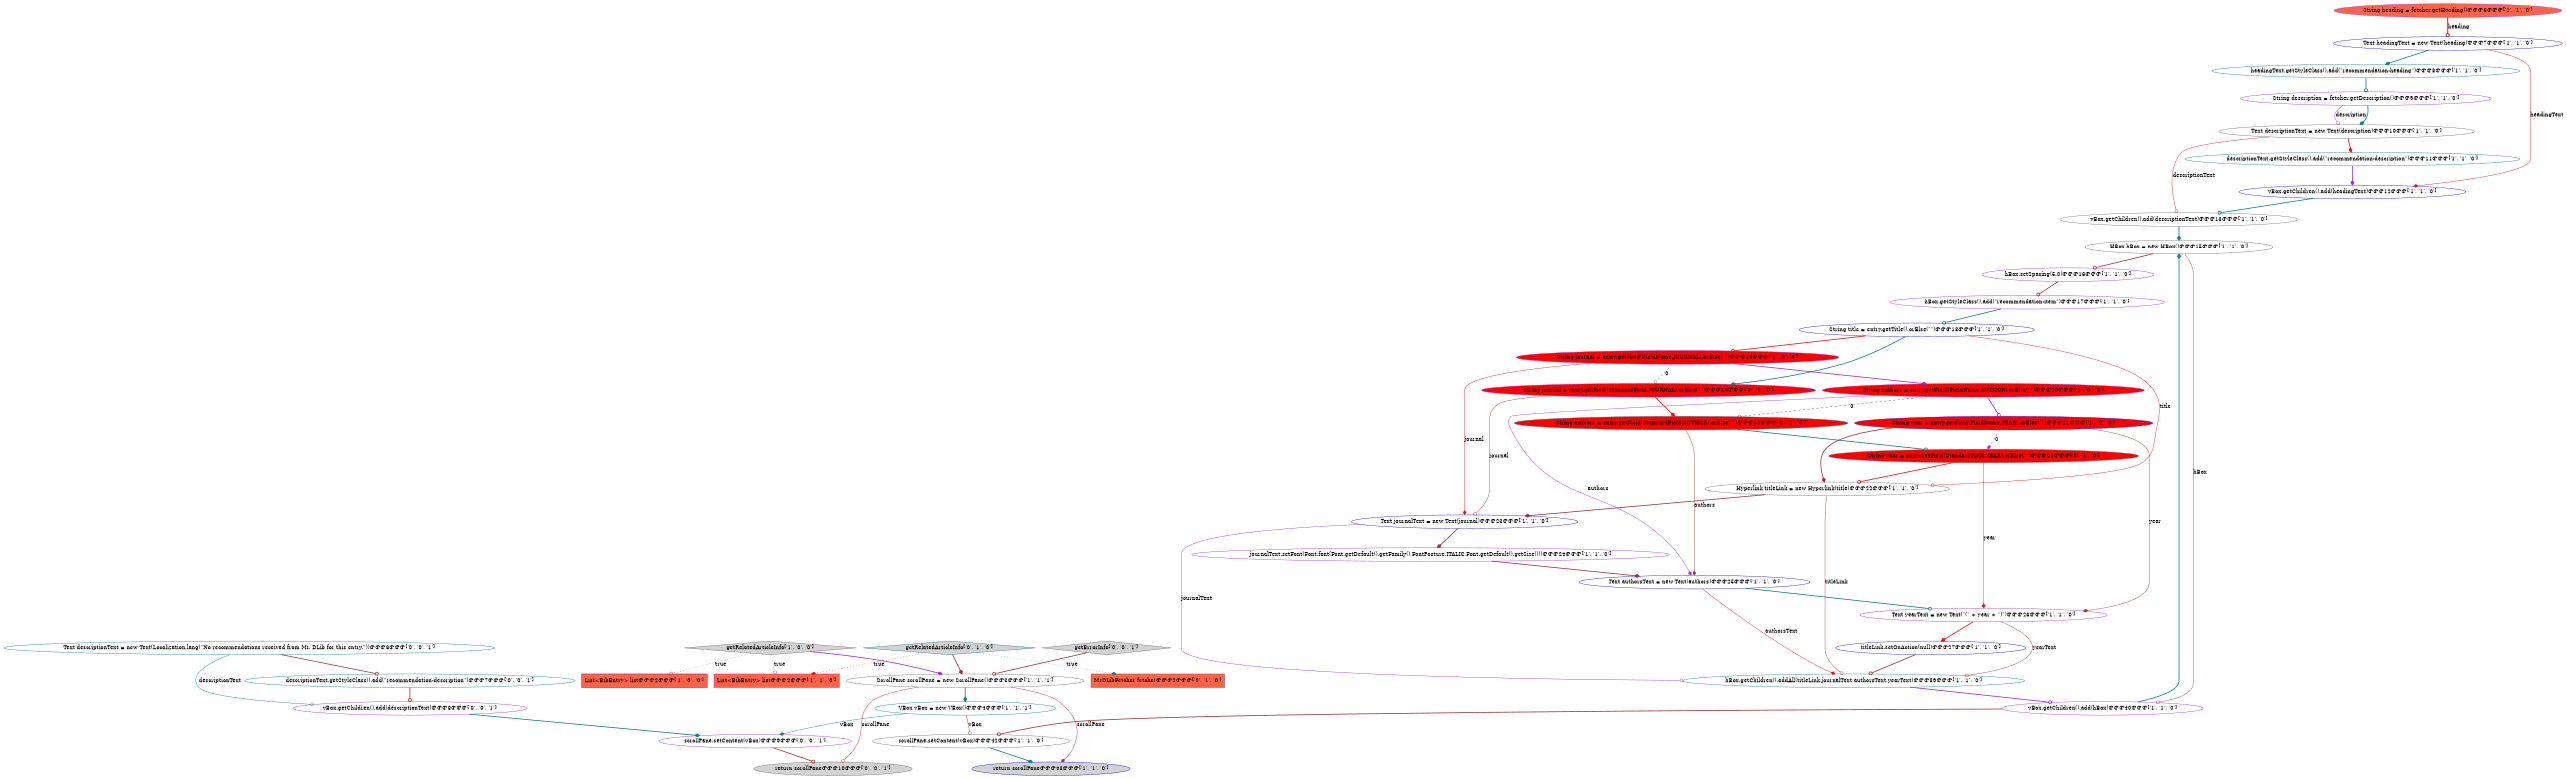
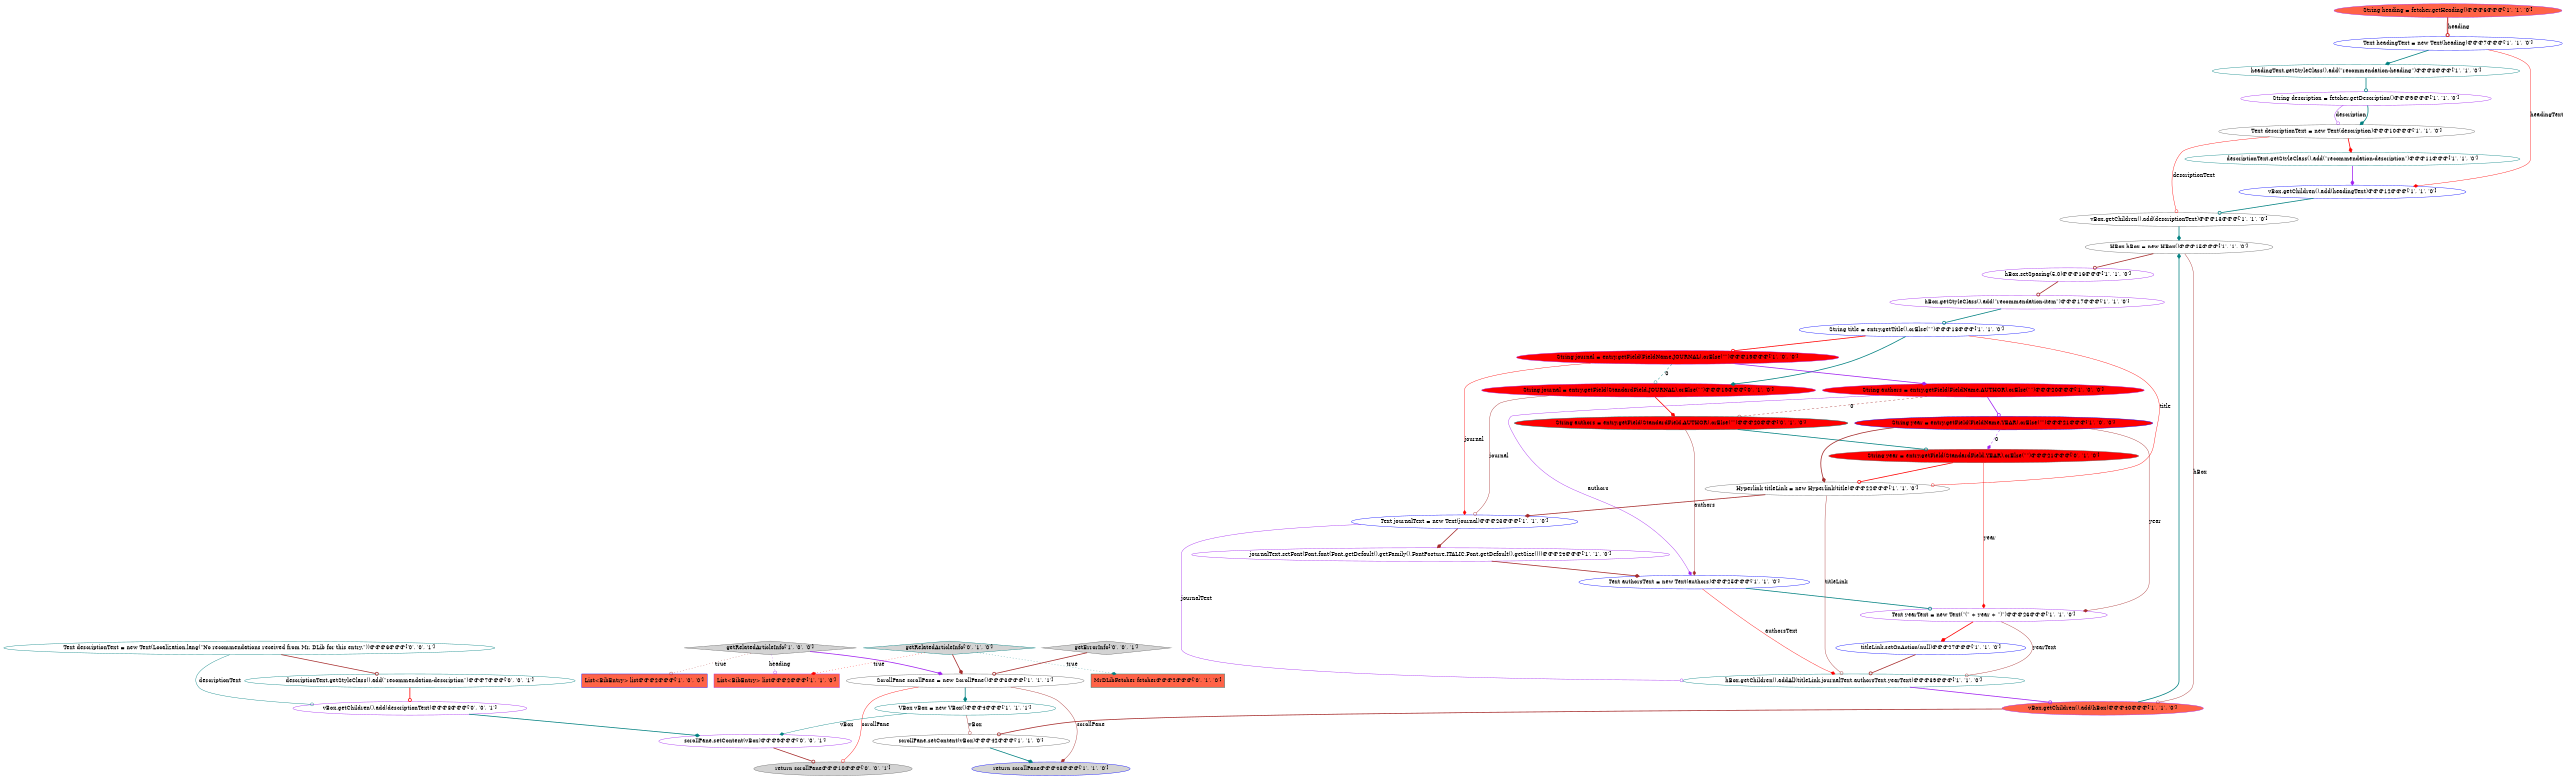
edge "getRelatedArticleInfo['1', '0', '0']" -> "List<BibEntry> list@@@2@@@['1', '1', '0']": label "true" -> "heading"
node "vBox.getChildren().add(hBox)@@@40@@@['1', '1', '0']": fillcolor white -> tomato
